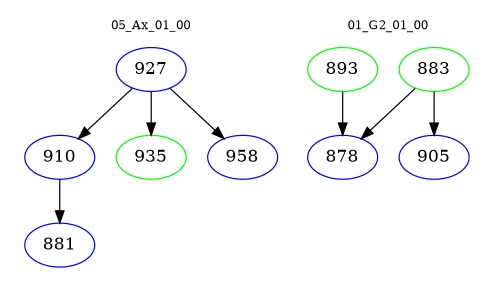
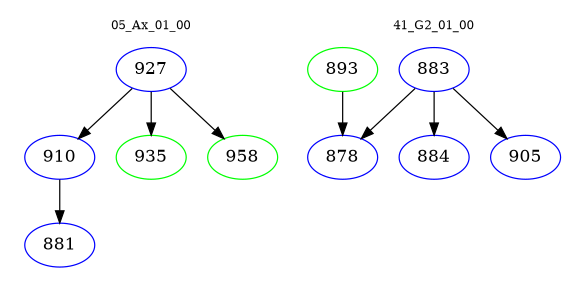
cluster "01_G2_01_00": label "01_G2_01_00" -> "41_G2_01_00"
node "883": color green -> blue
node "958": color blue -> green
node "884": added
